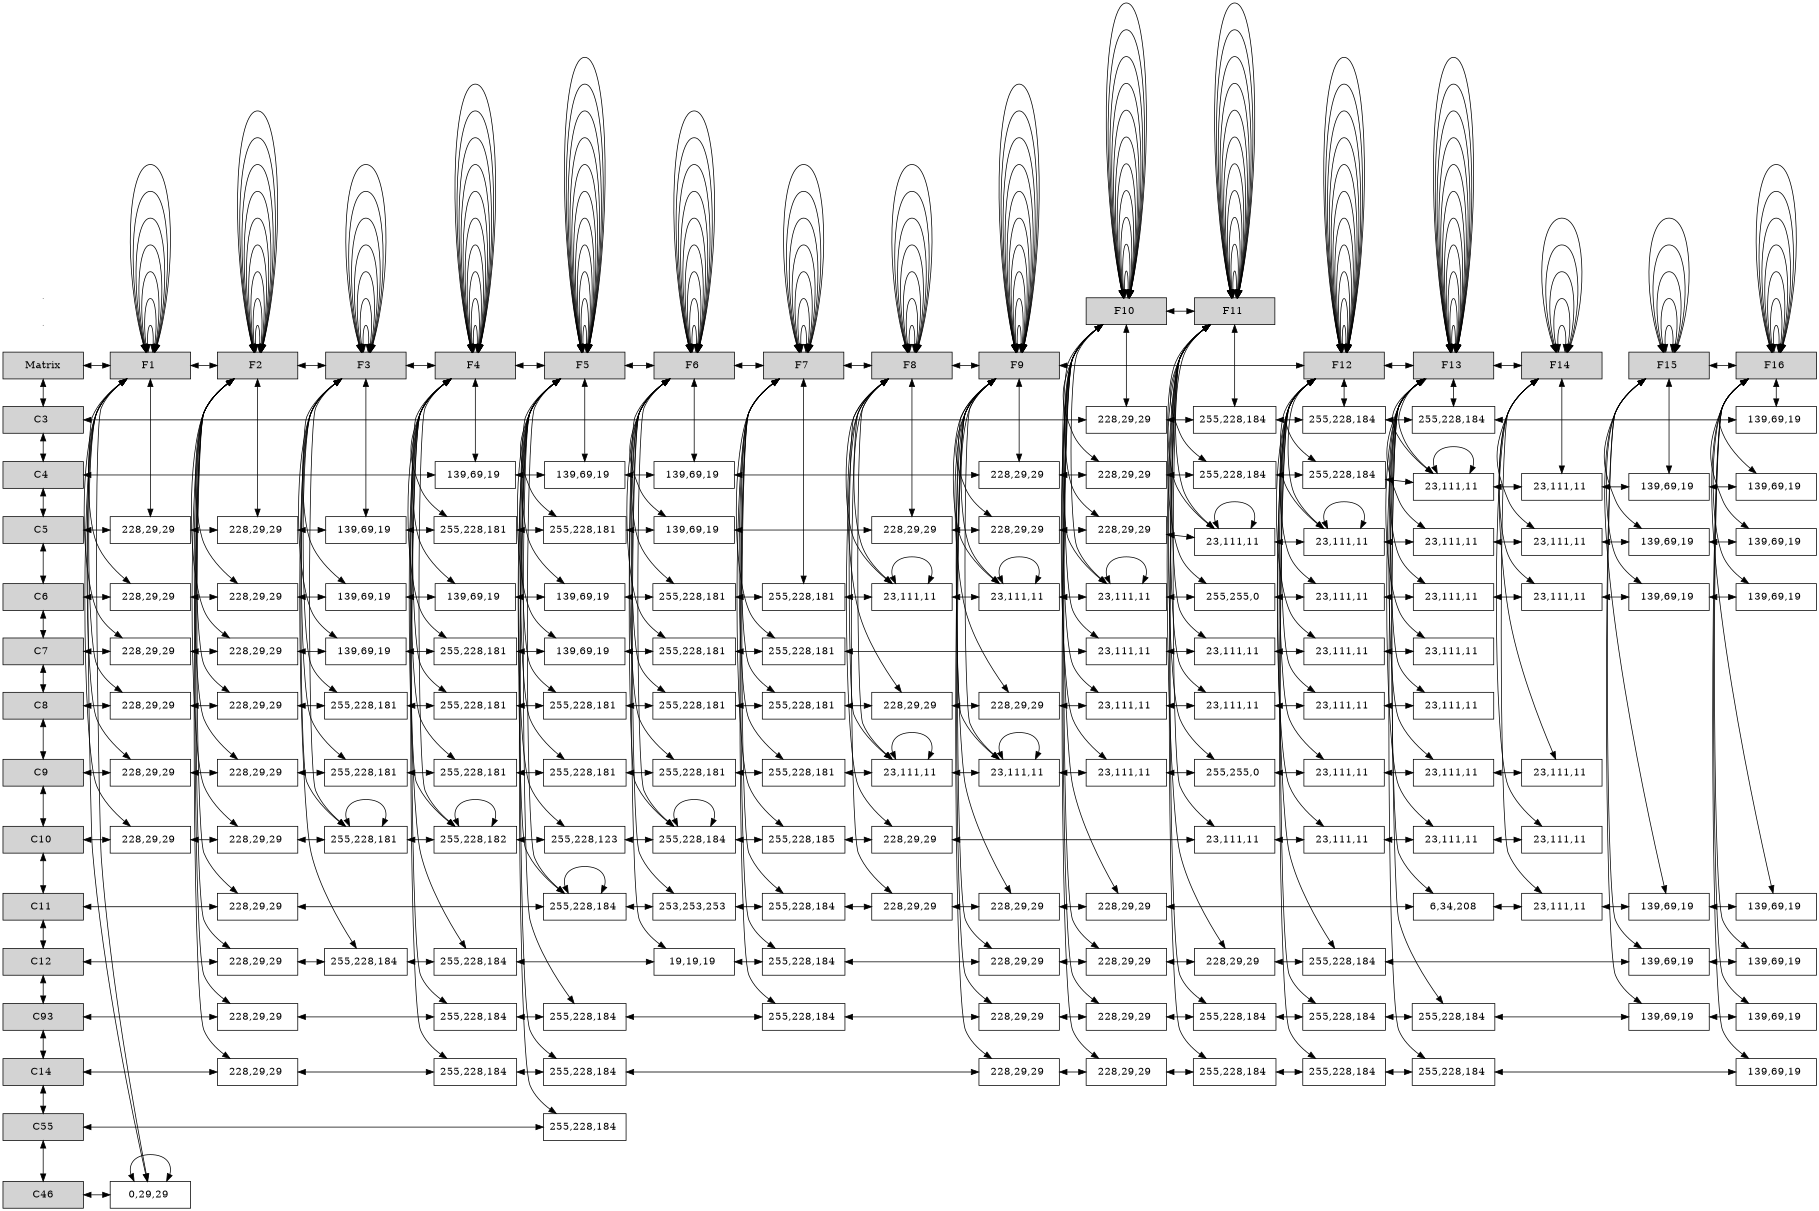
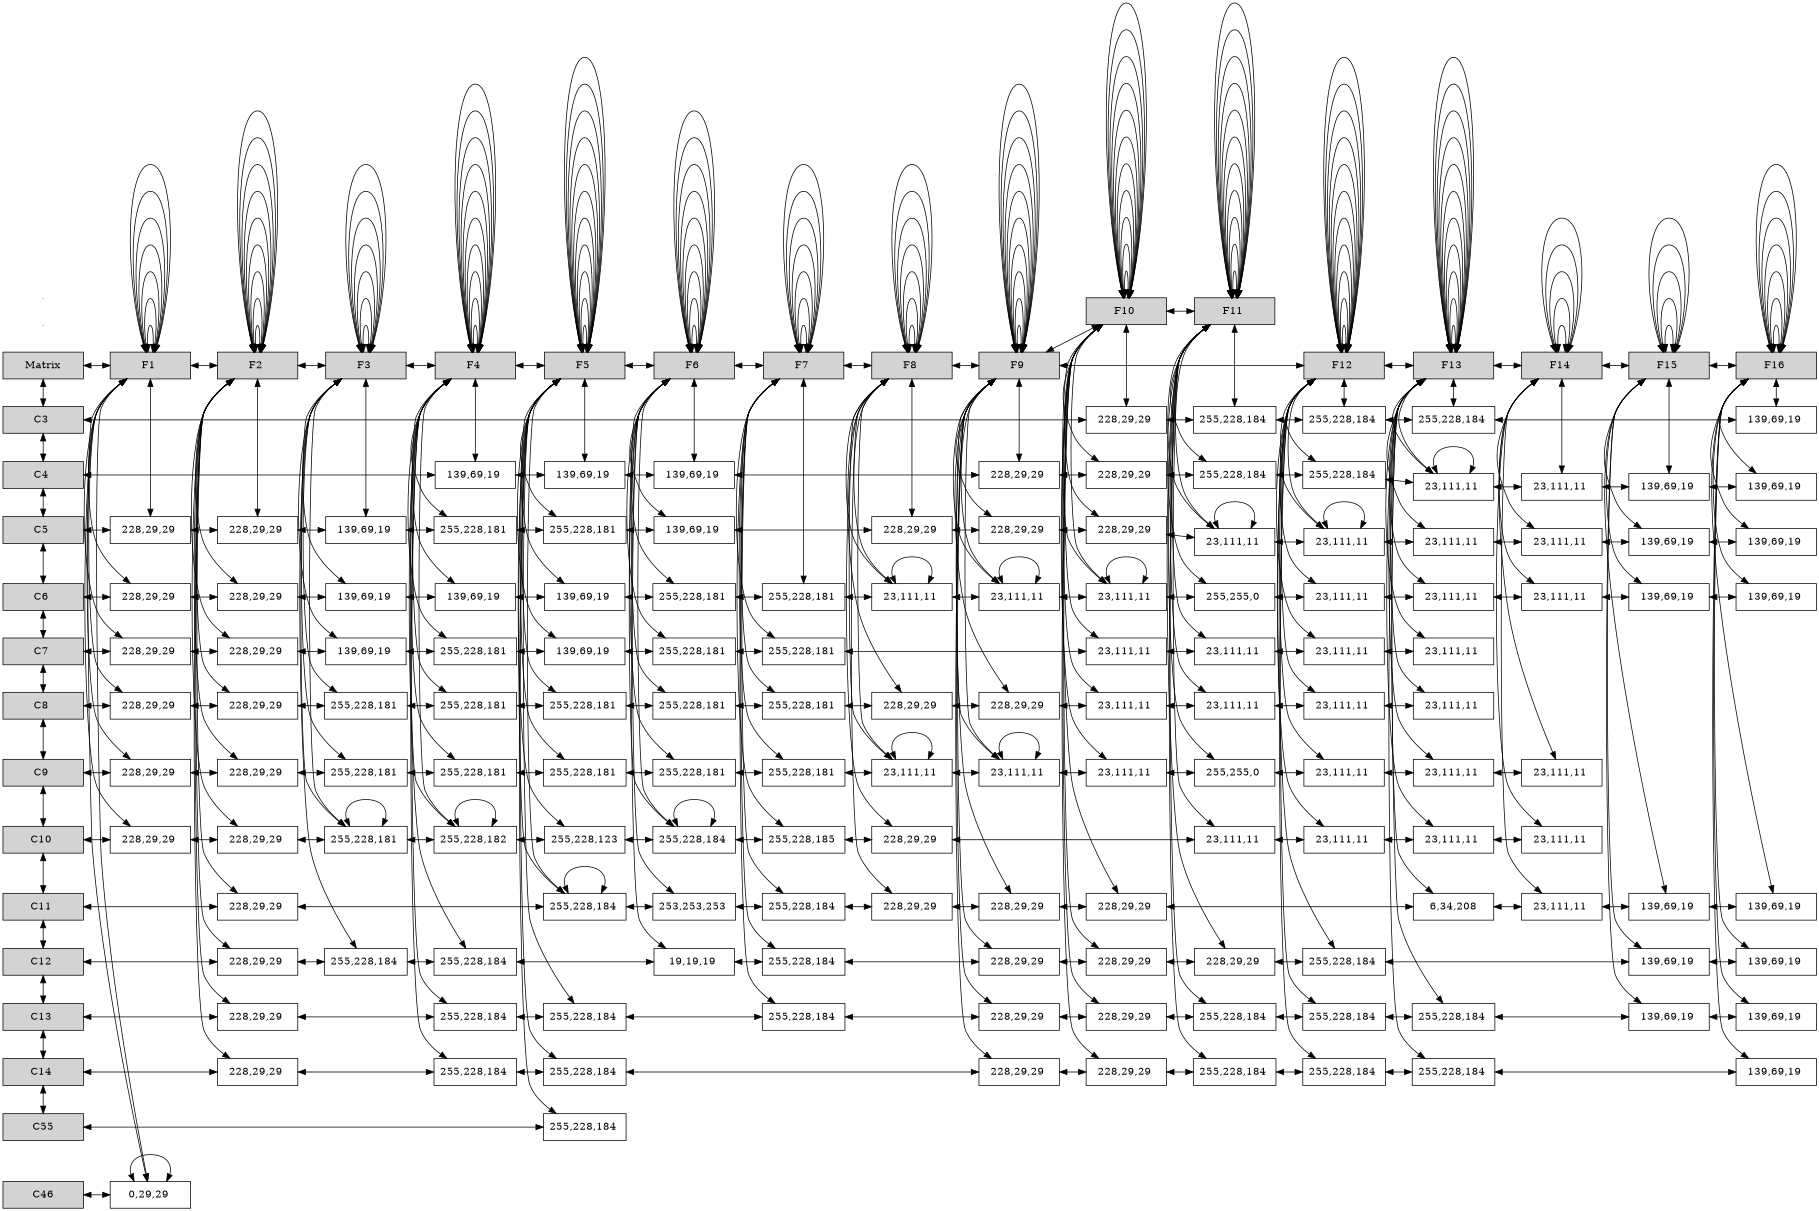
edge "F10" -- "F9": added
edge "F14" -- "F15": added
node "C93": label "C93" -> "C13"
edge "C55" -- "C46": removed
